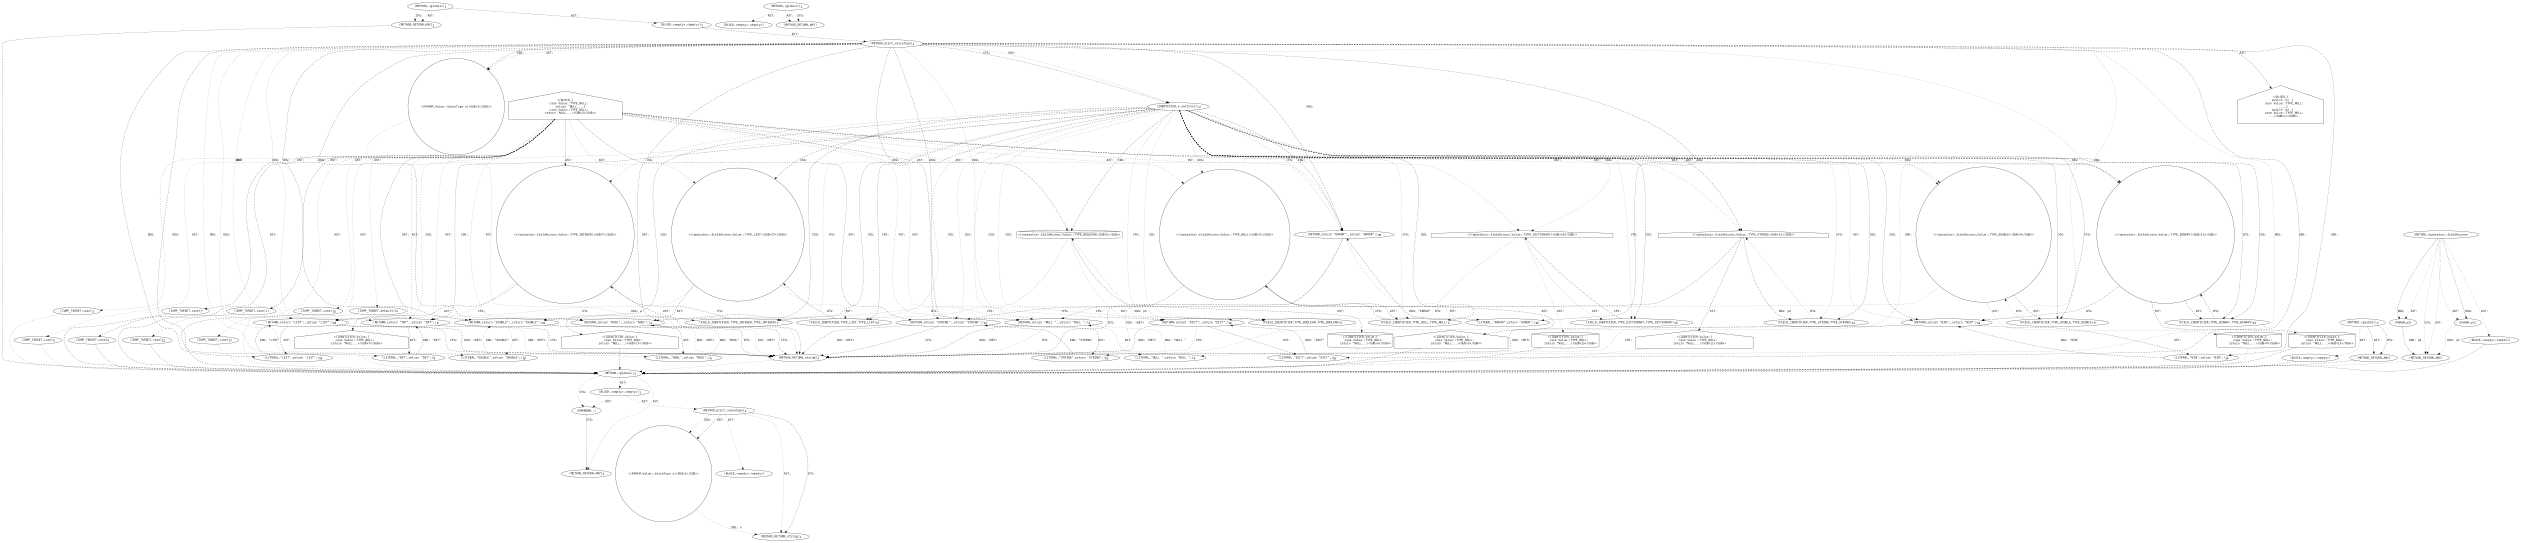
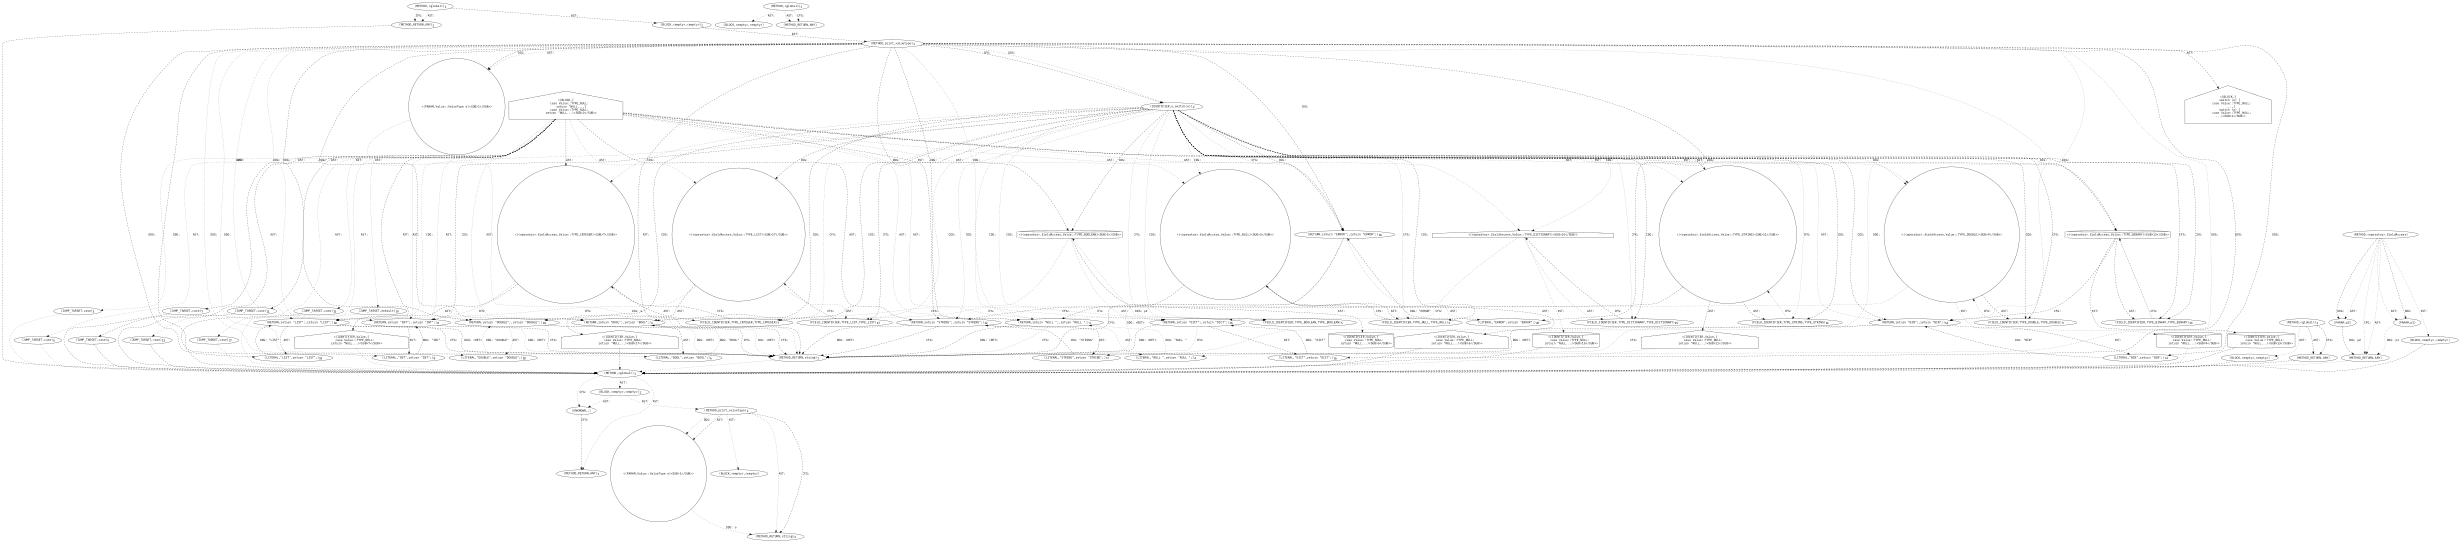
node "<(<operator>.fieldAccess,Value::TYPE_STRING)<SUB>11</SUB>>": shape house -> circle
node "<(<operator>.fieldAccess,Value::TYPE_BINARY)<SUB>13</SUB>>": shape circle -> cylinder
edge "<(<operator>.fieldAccess,Value::TYPE_STRING)<SUB>11</SUB>>" -> "(FIELD_IDENTIFIER,TYPE_STRING,TYPE_STRING)": label "DDG: p2" -> "AST: "
